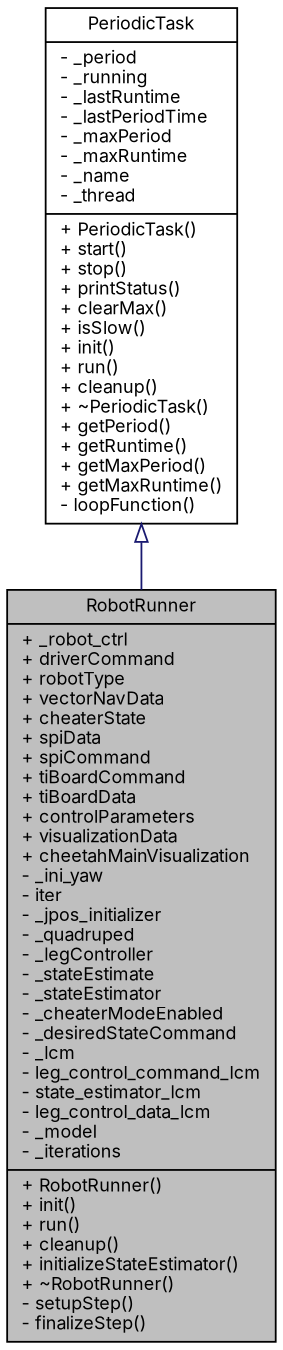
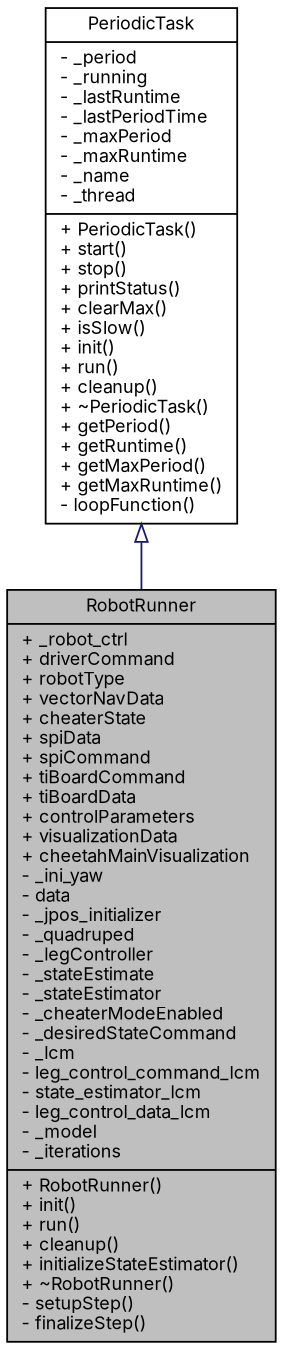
node "RobotRunner": text "- iter" -> "- data"
